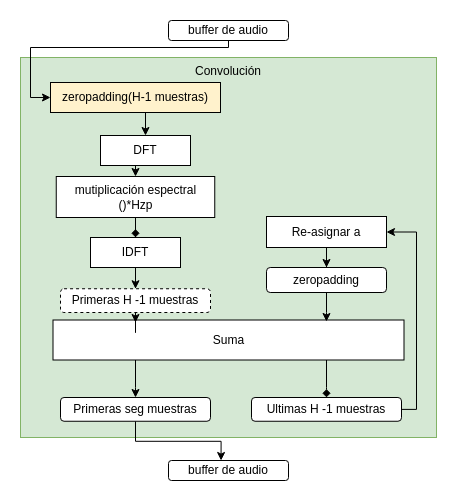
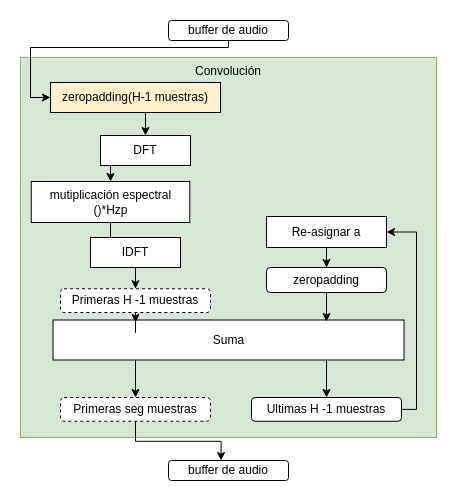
node "mutiplicación espectral ()*Hzp": moved (136, 197) -> (111, 202)
edge "Suma" -> "Ultimas H -1 muestras": arrowhead diamond -> classic
node "Primeras seg muestras": style solid -> dashed
